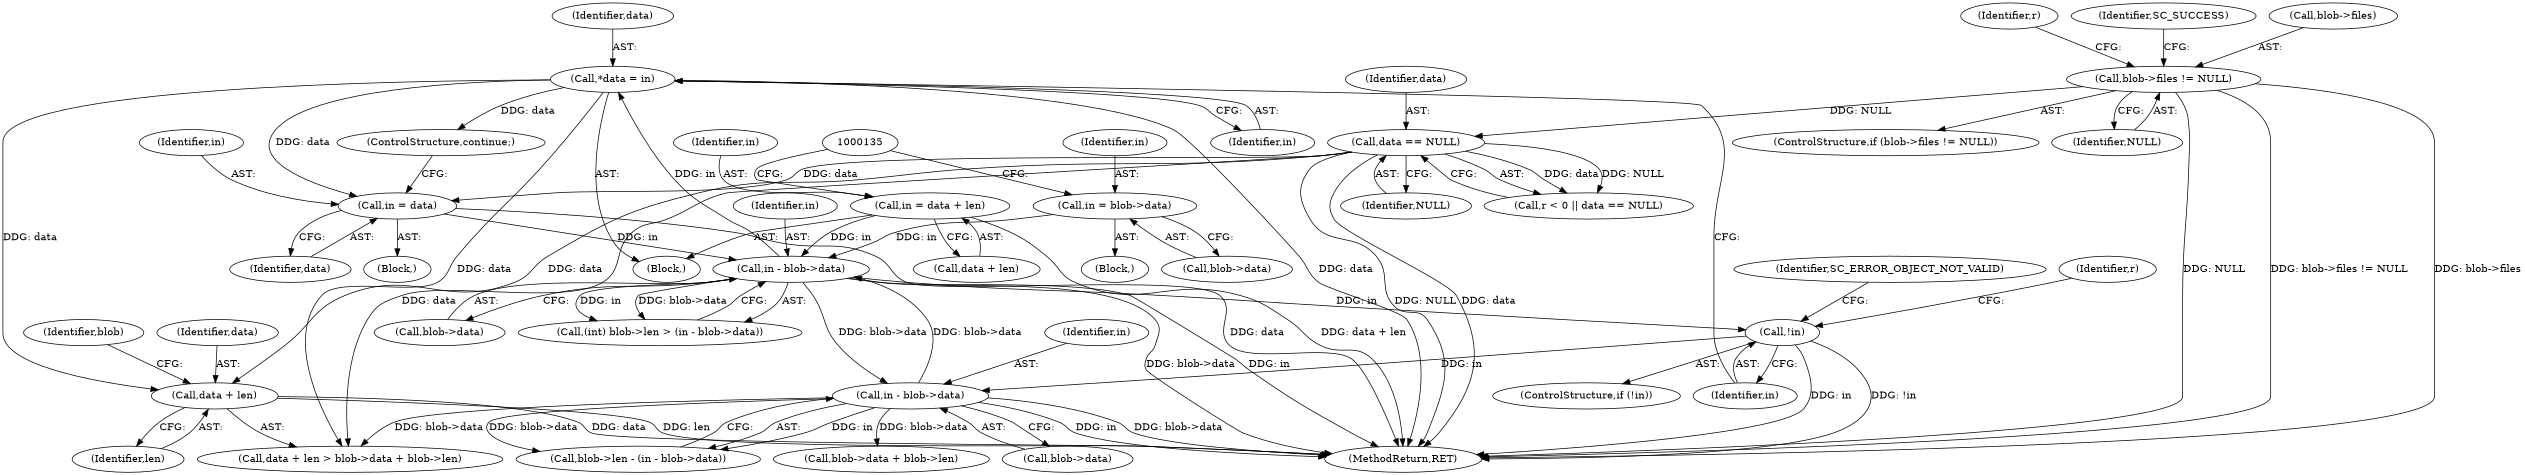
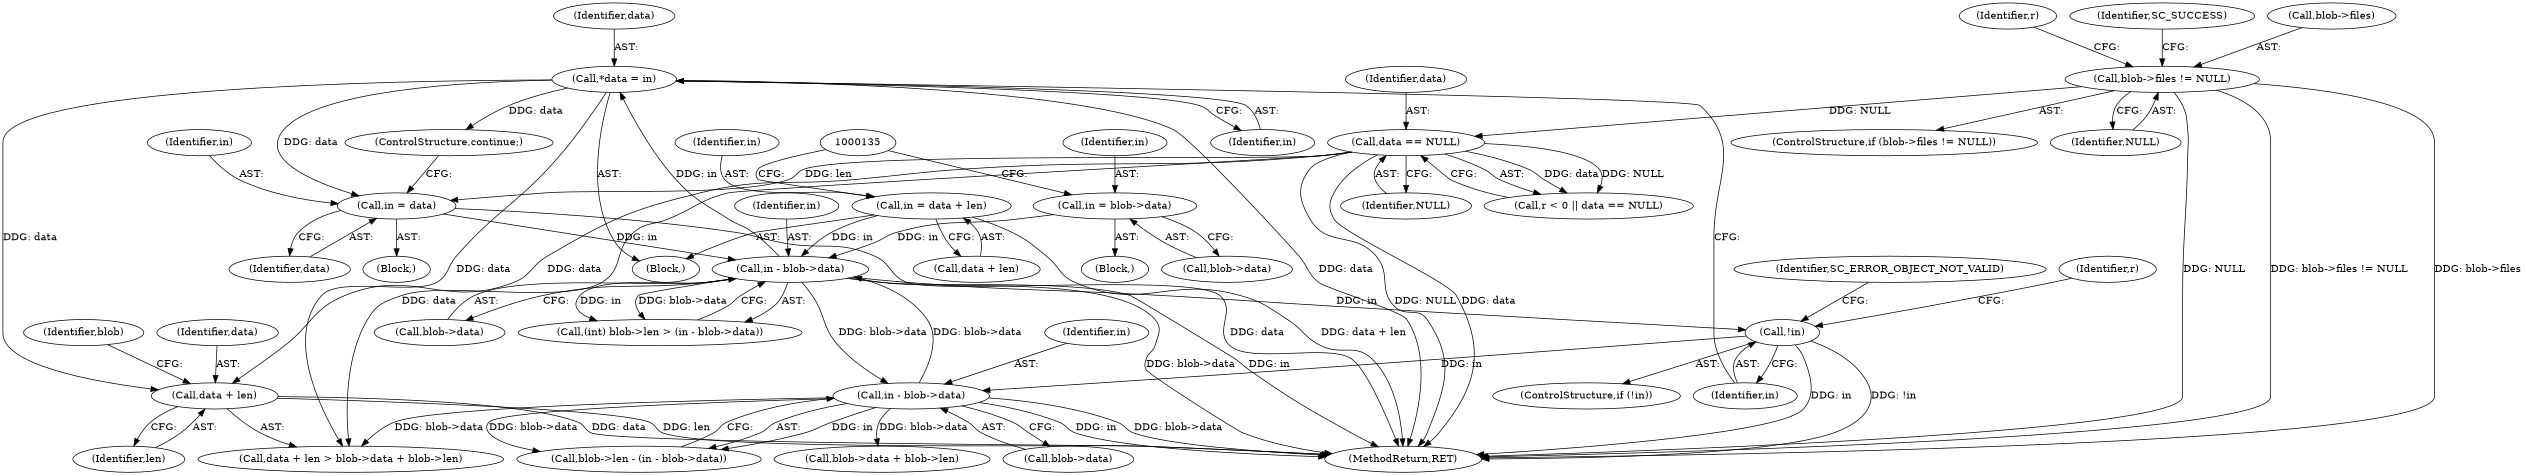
edge "(Call,data == NULL)" -> "(Call,in = data)": label "DDG: data" -> "DDG: len"
